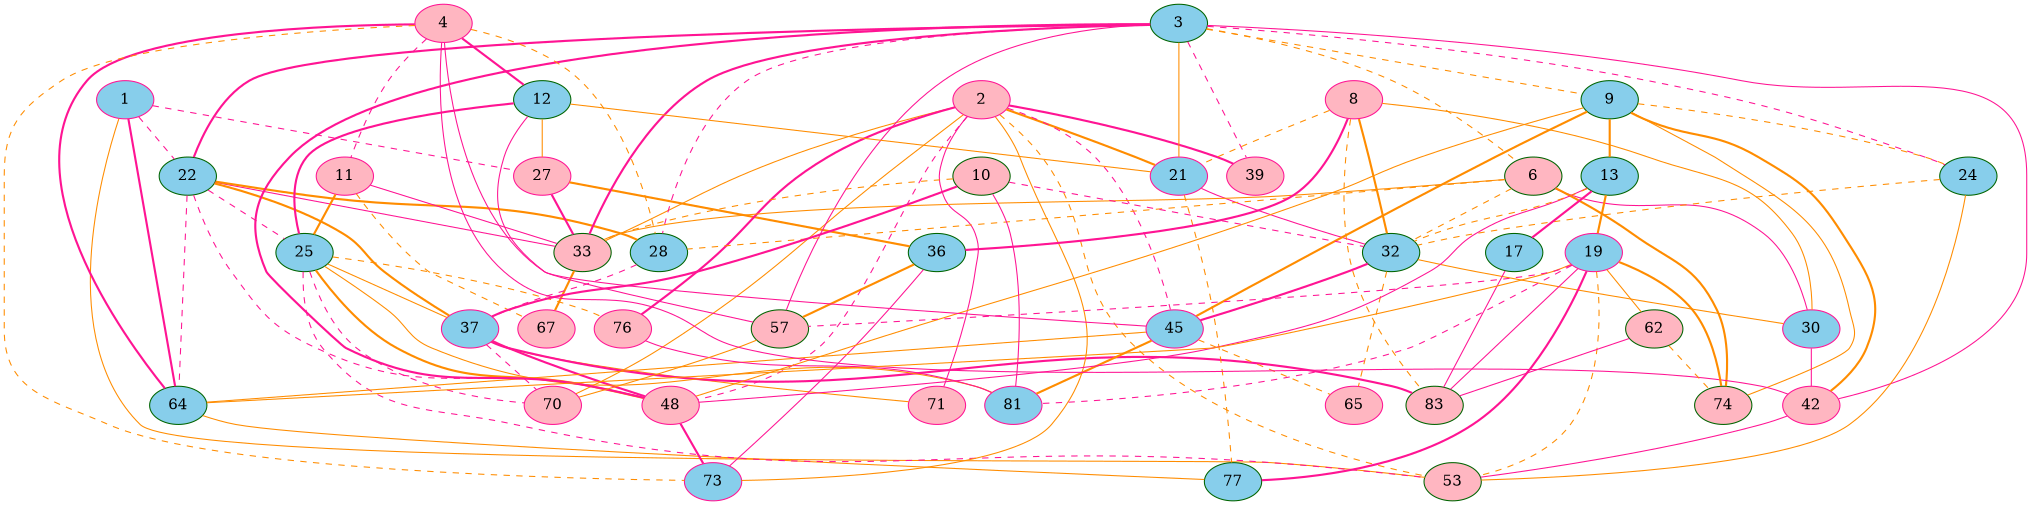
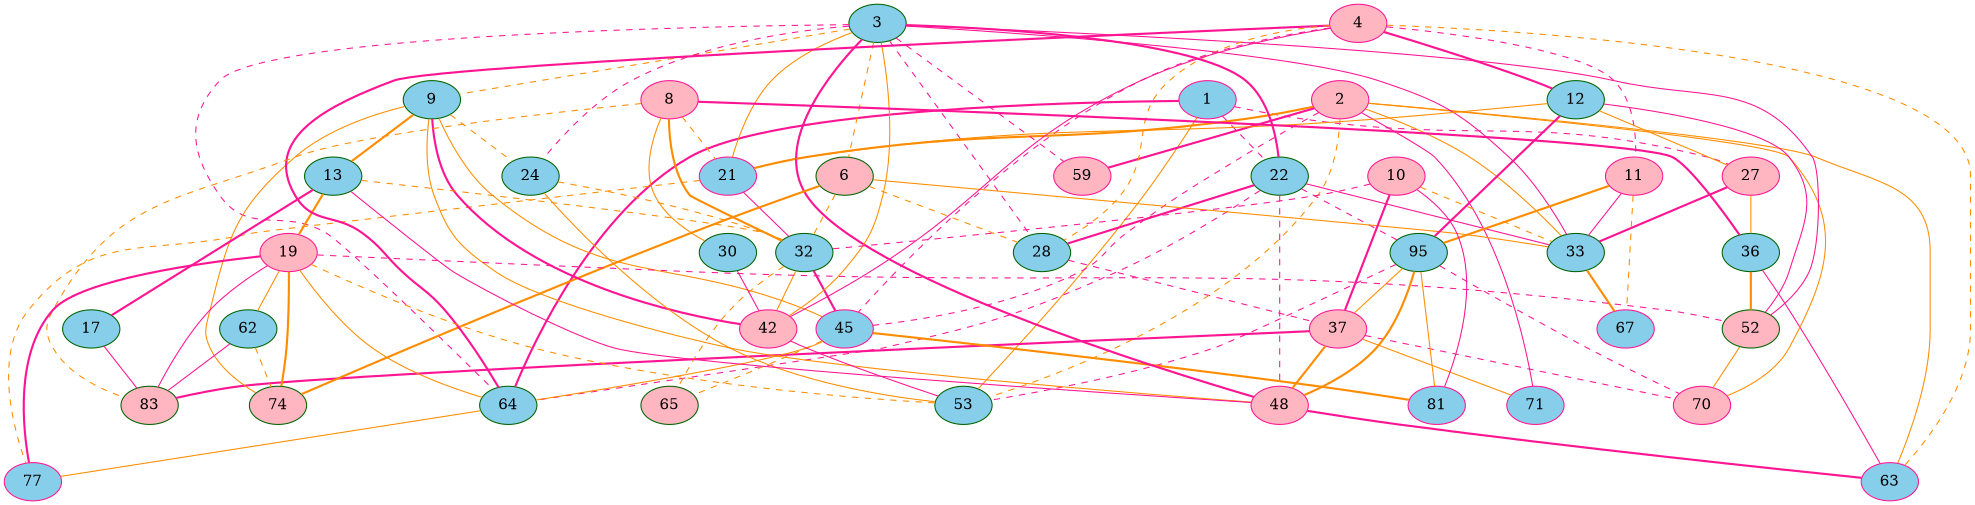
edge "3" -- "33": style bold -> solid
edge "3" -- "64": added
edge "3" -- "42": color deeppink -> darkorange
node "10": color darkgreen -> deeppink
node "39": label "39" -> "59"
edge "22" -- "28": color darkorange -> deeppink
edge "9" -- "42": color darkorange -> deeppink
edge "6" -- "30": removed
edge "9" -- "45": style bold -> solid
edge "27" -- "36": style bold -> solid
edge "22" -- "37": removed
node "25": label "25" -> "95"
node "33": fillcolor lightpink -> skyblue
node "19": fillcolor skyblue -> lightpink
edge "2" -- "48": removed
edge "32" -- "30": now "32" -- "42"
edge "4" -- "45": style solid -> dashed
node "37": fillcolor skyblue -> lightpink
node "67": fillcolor lightpink -> skyblue
node "76": removed
node "57": label "57" -> "52"
node "62": fillcolor lightpink -> skyblue
node "30": color deeppink -> darkgreen
edge "37" -- "48": color deeppink -> darkorange
edge "19" -- "81": removed
node "71": fillcolor lightpink -> skyblue
node "65": color deeppink -> darkgreen
node "73": label "73" -> "63"
node "77": color darkgreen -> deeppink
node "53": fillcolor lightpink -> skyblue
